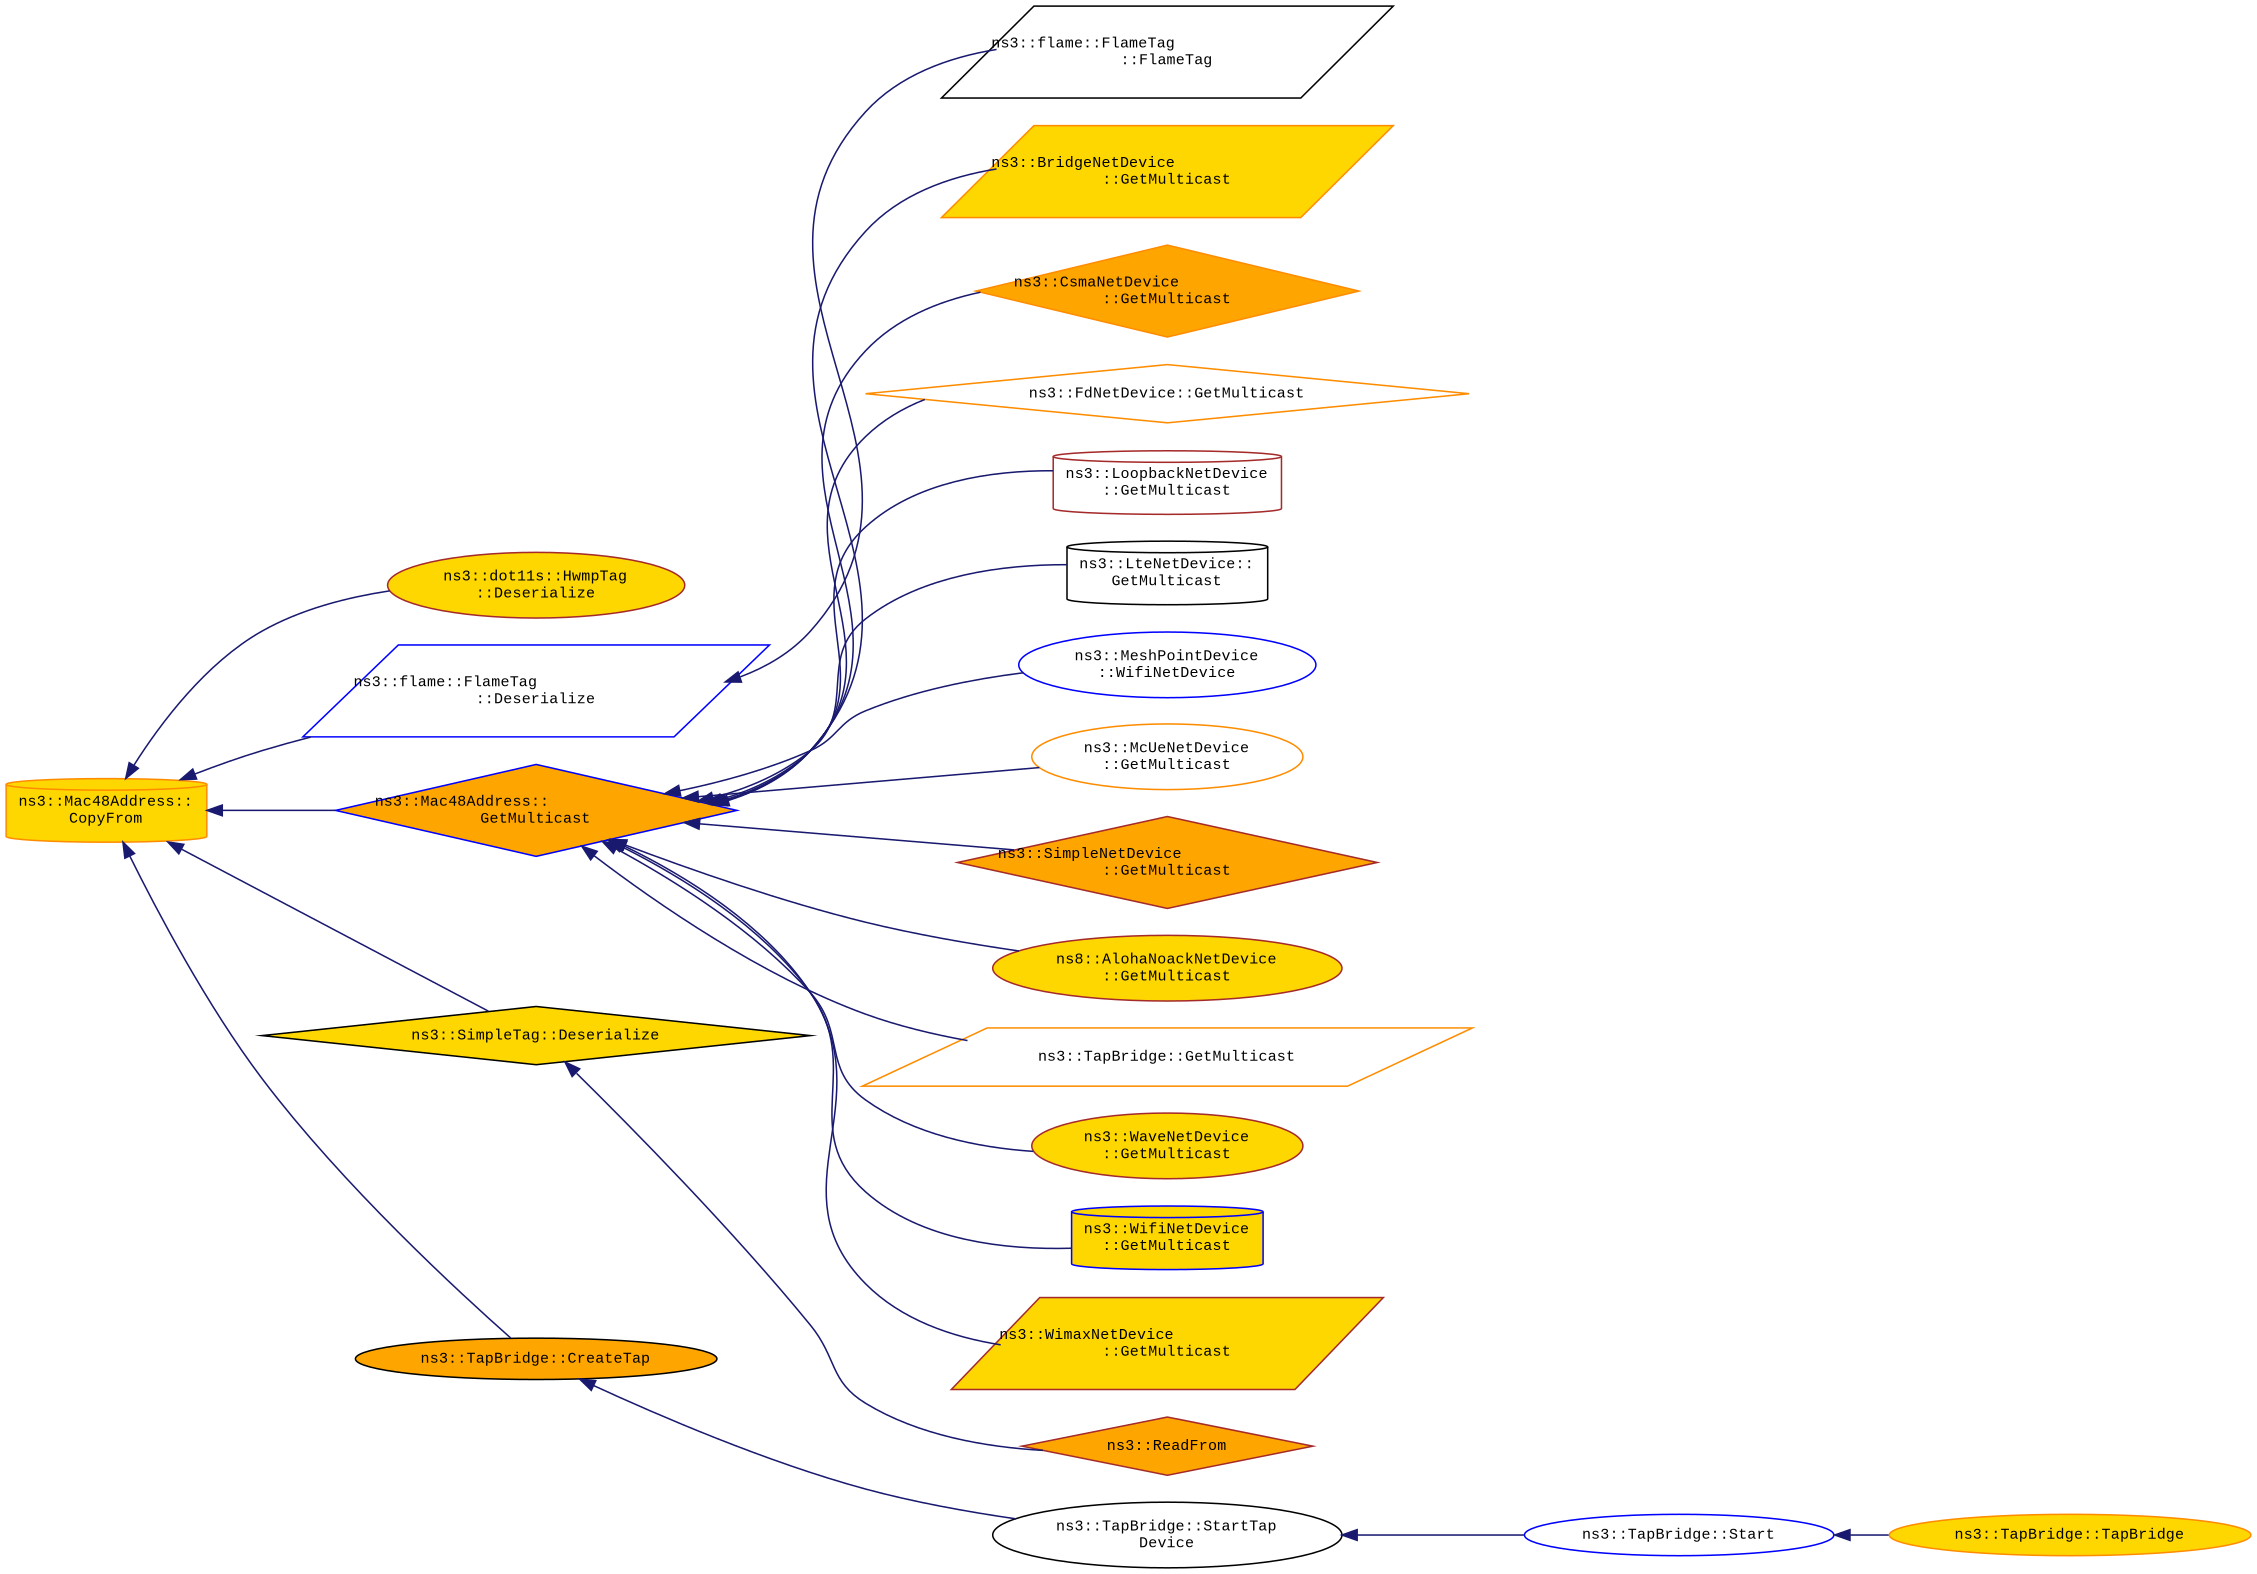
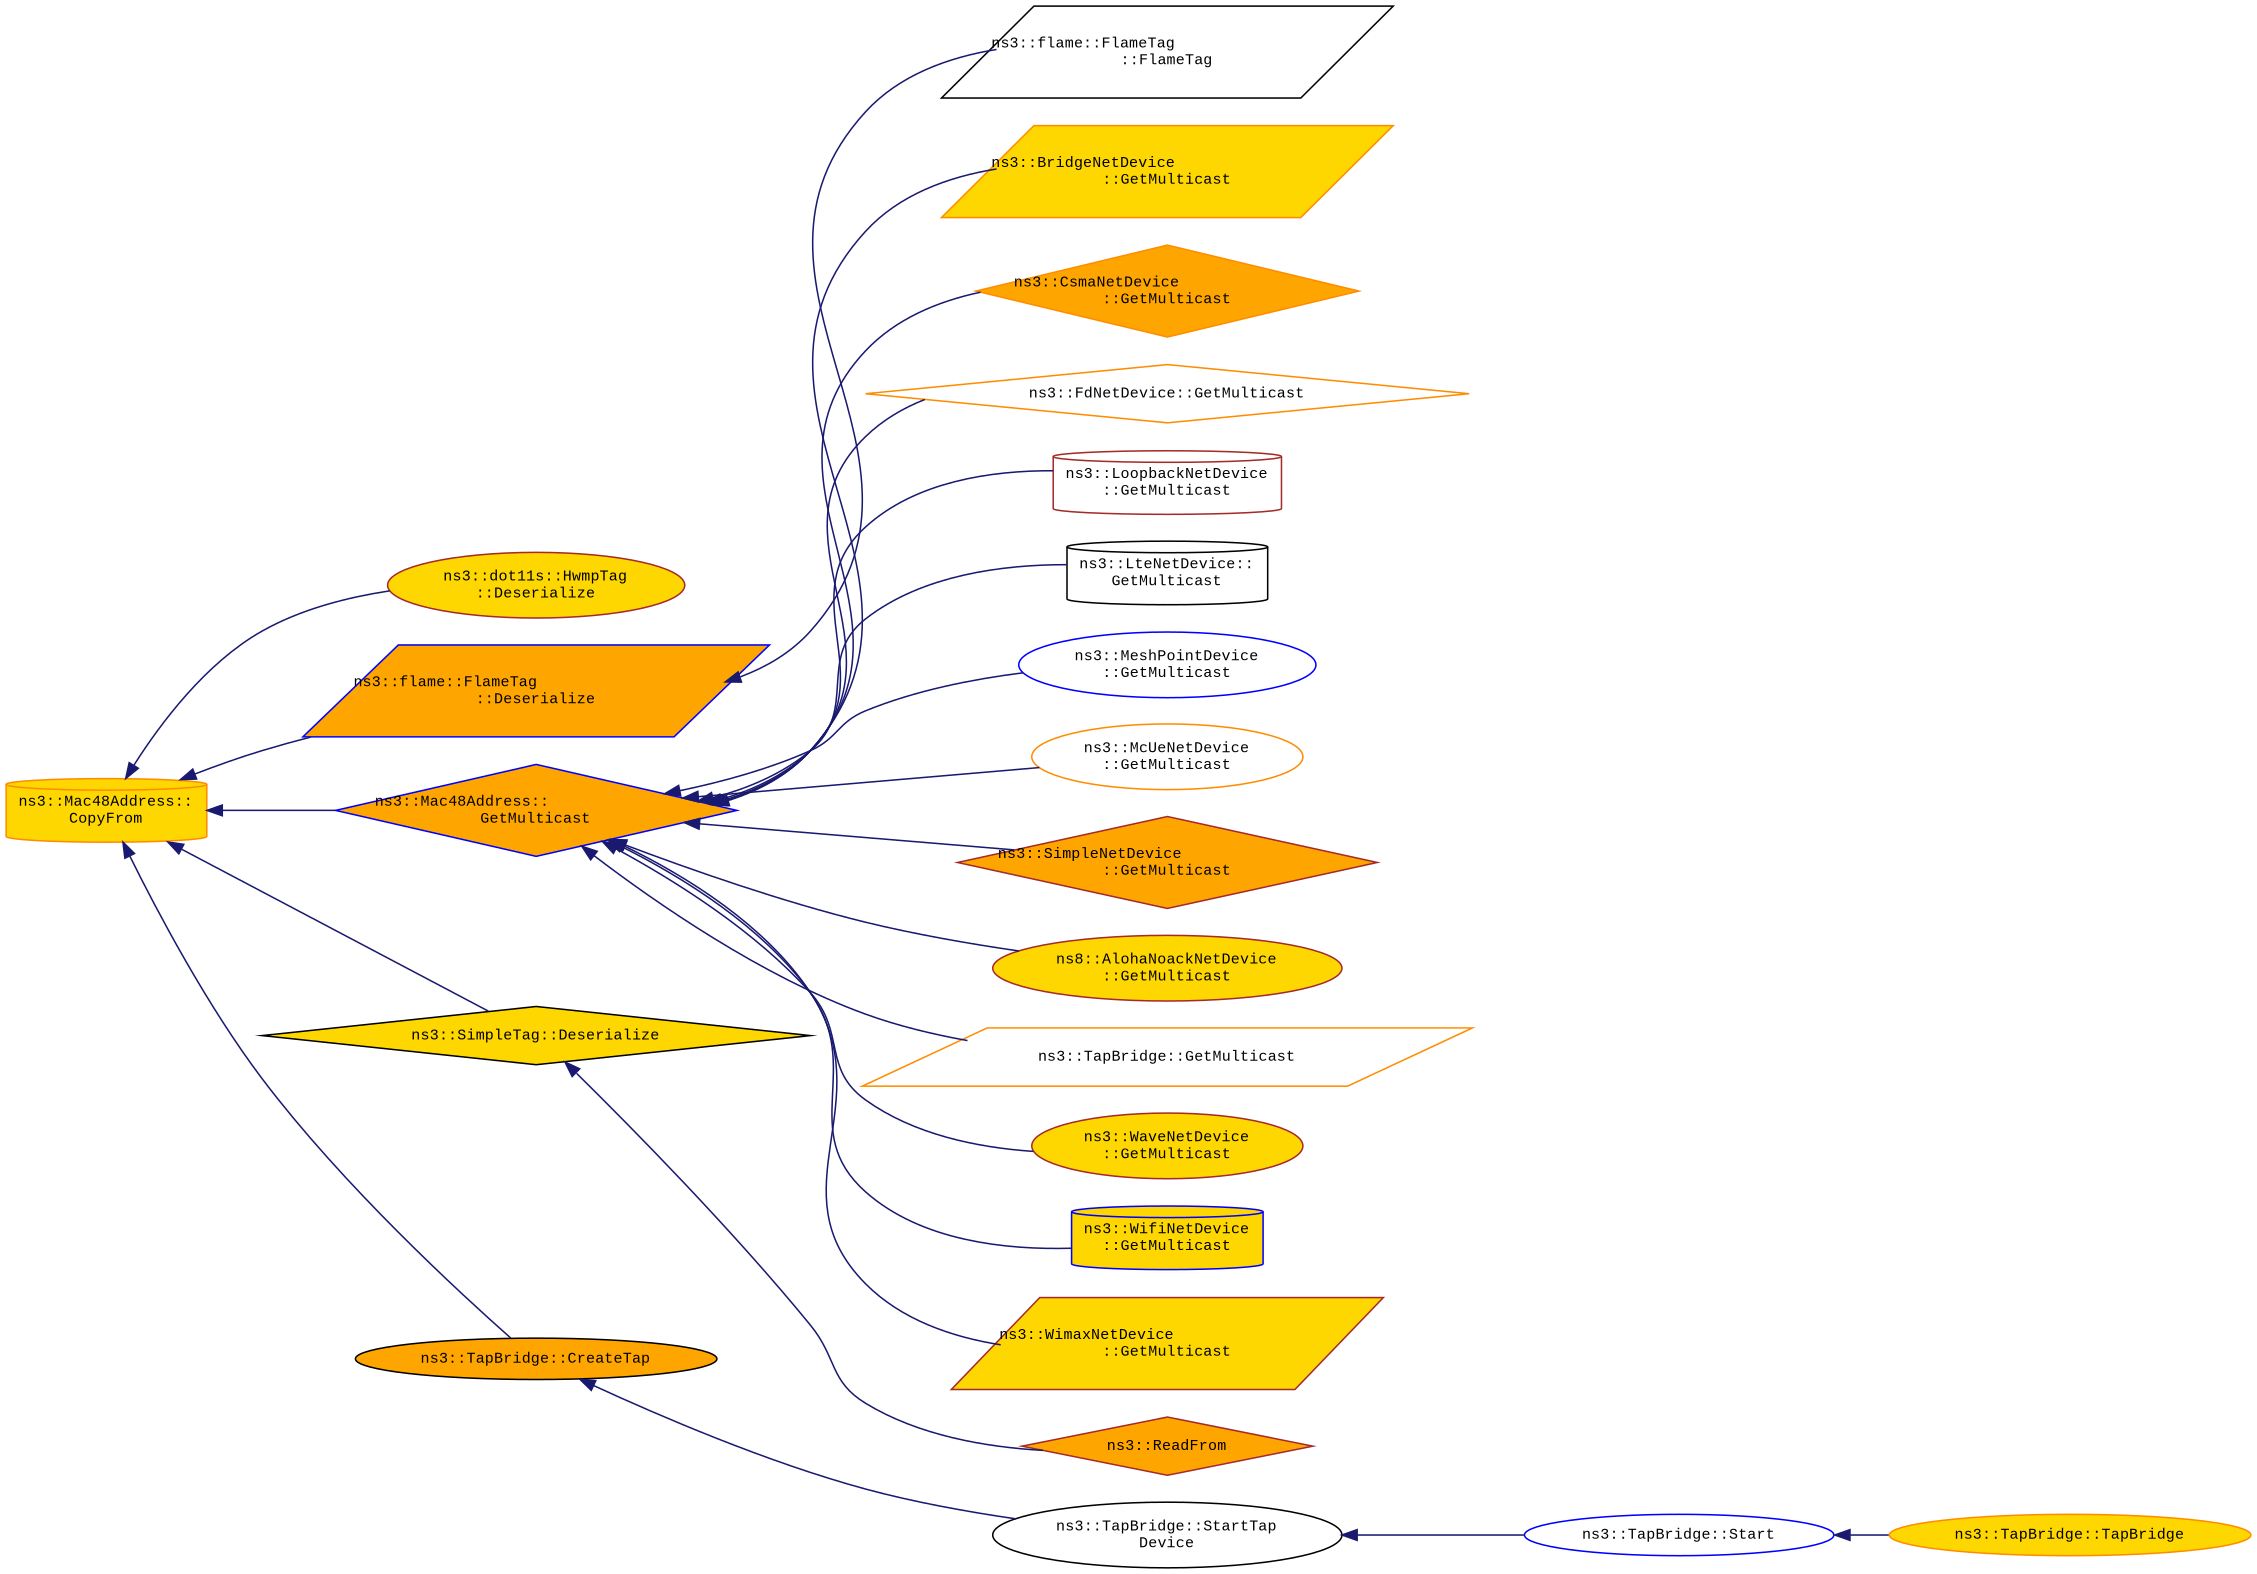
node "ns3::MeshPointDevice ::WifiNetDevice": label "ns3::MeshPointDevice ::WifiNetDevice" -> "ns3::MeshPointDevice ::GetMulticast"
node "ns3::flame::FlameTag ::Deserialize": fillcolor white -> orange
